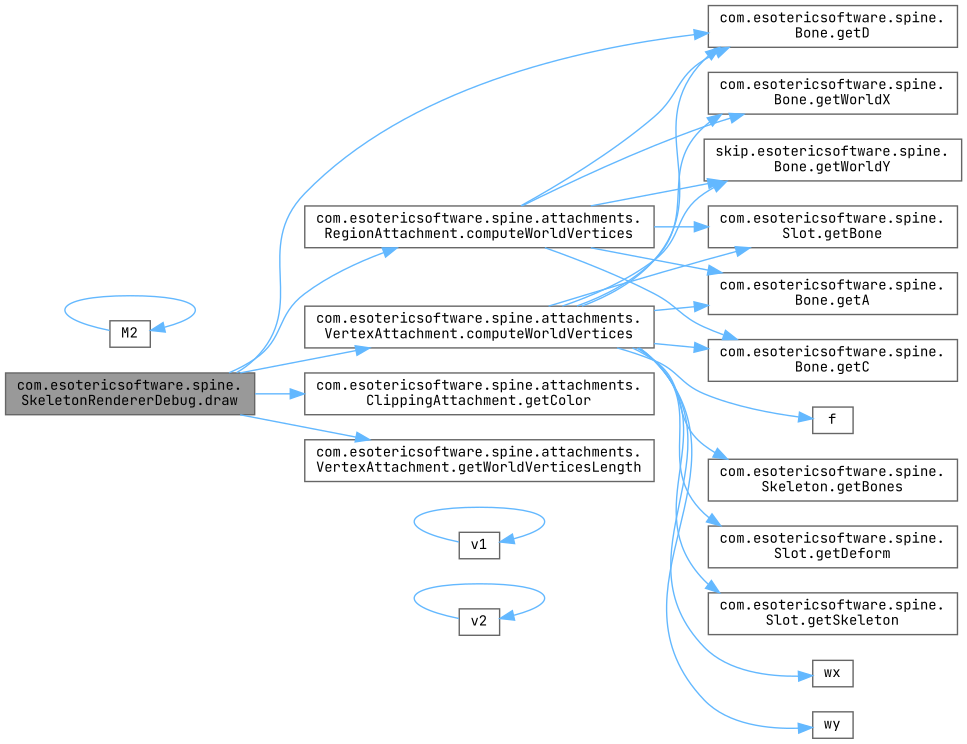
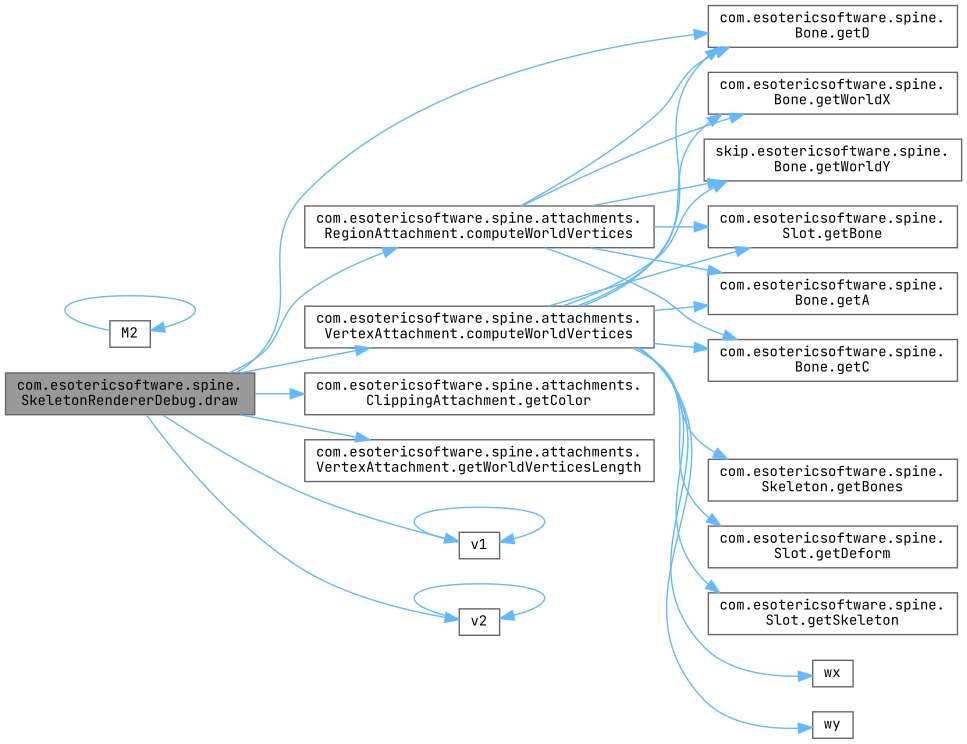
node "f": removed
edge "com.esotericsoftware.spine. SkeletonRendererDebug.draw" -> "v1": added
edge "com.esotericsoftware.spine. SkeletonRendererDebug.draw" -> "v2": added
